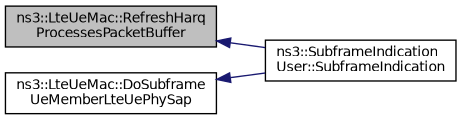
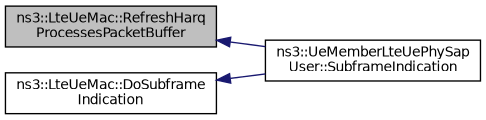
node "ns3::SubframeIndication User::SubframeIndication": label "ns3::SubframeIndication User::SubframeIndication" -> "ns3::UeMemberLteUePhySap User::SubframeIndication"
node "ns3::LteUeMac::DoSubframe UeMemberLteUePhySap": label "ns3::LteUeMac::DoSubframe UeMemberLteUePhySap" -> "ns3::LteUeMac::DoSubframe Indication"
